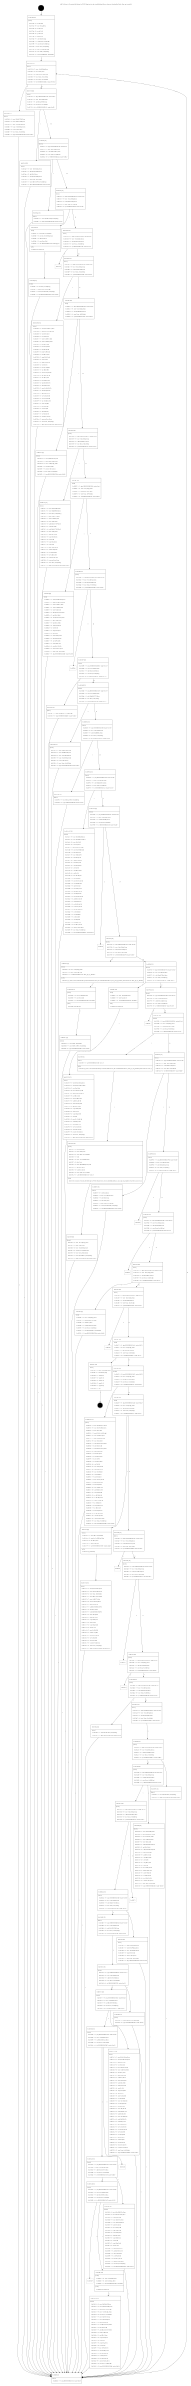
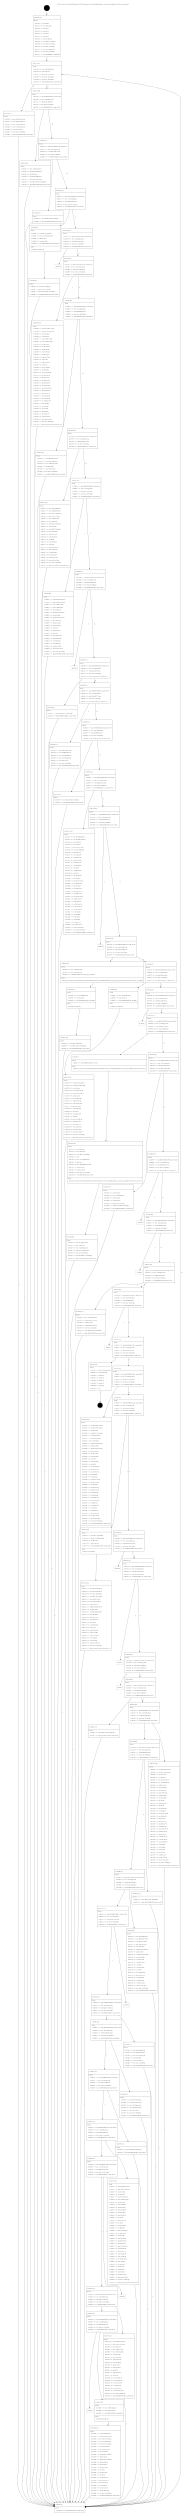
node "0x401de1 [134]": added
node "0x401fad [27]": added
